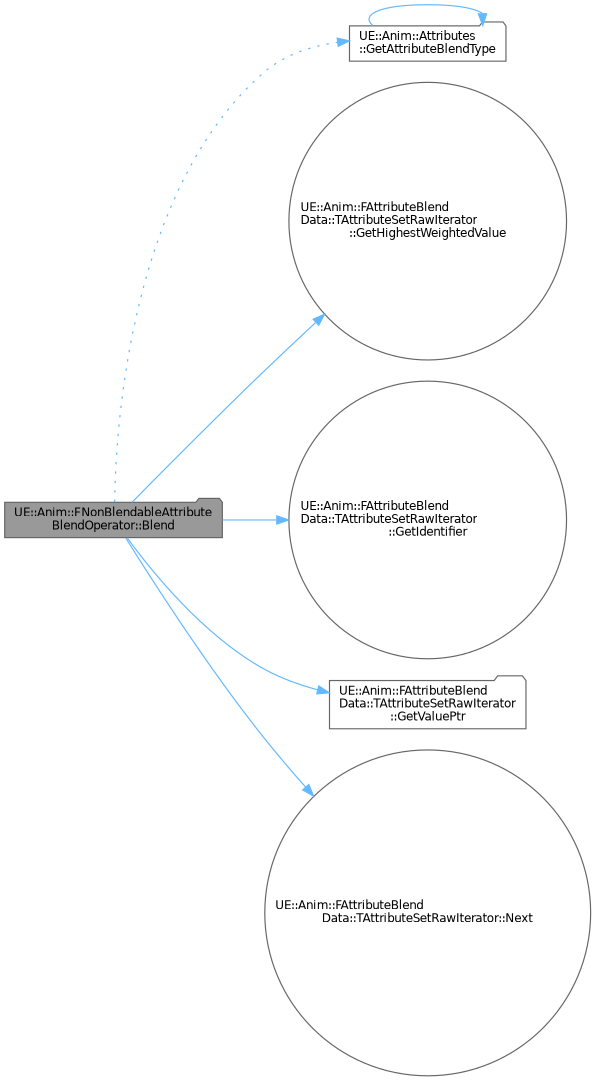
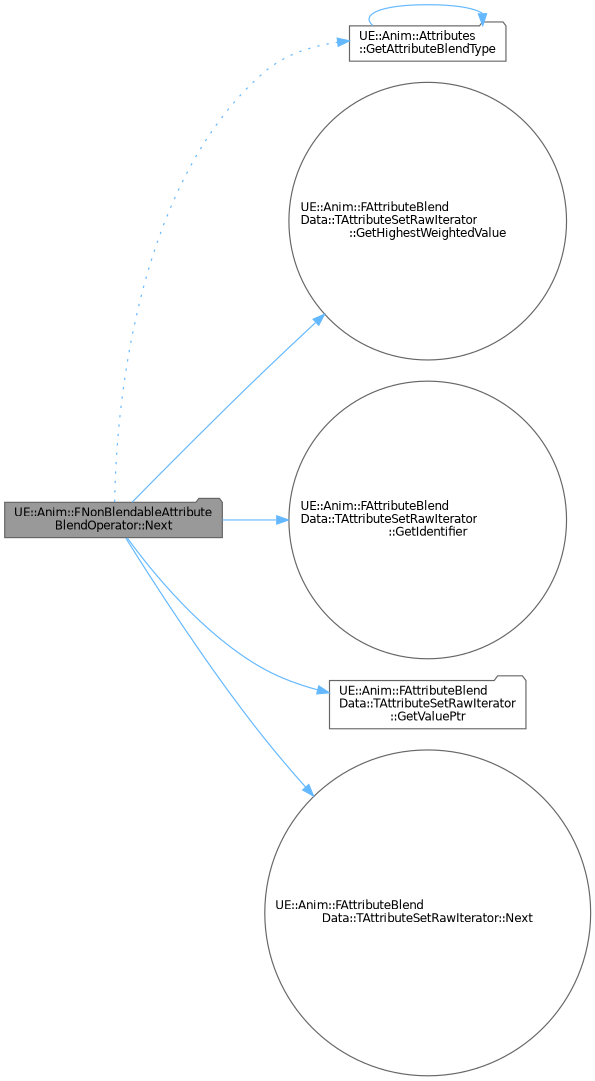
node "UE::Anim::FNonBlendableAttribute BlendOperator::Blend": label "UE::Anim::FNonBlendableAttribute BlendOperator::Blend" -> "UE::Anim::FNonBlendableAttribute BlendOperator::Next"
